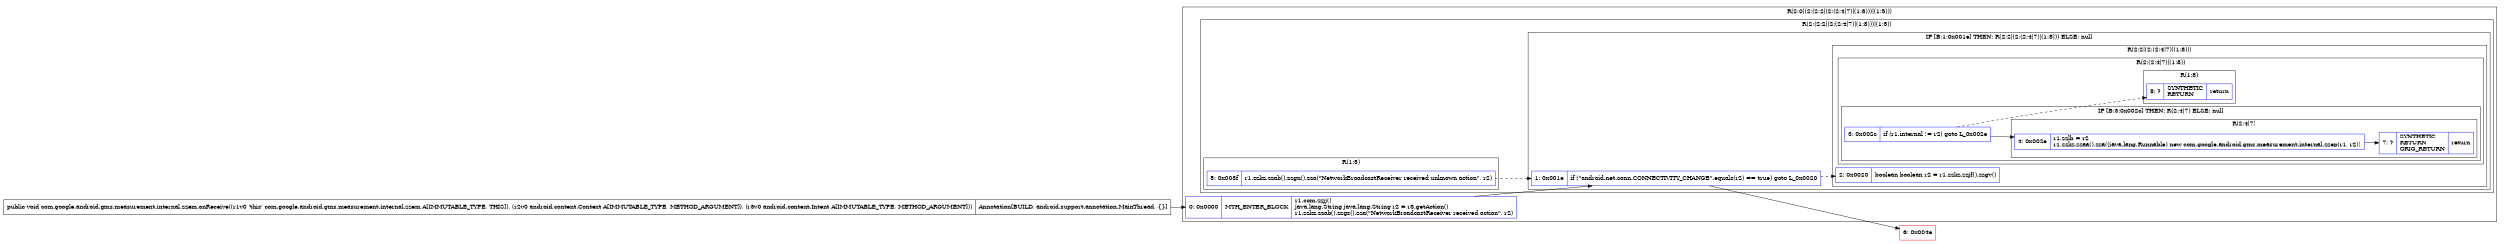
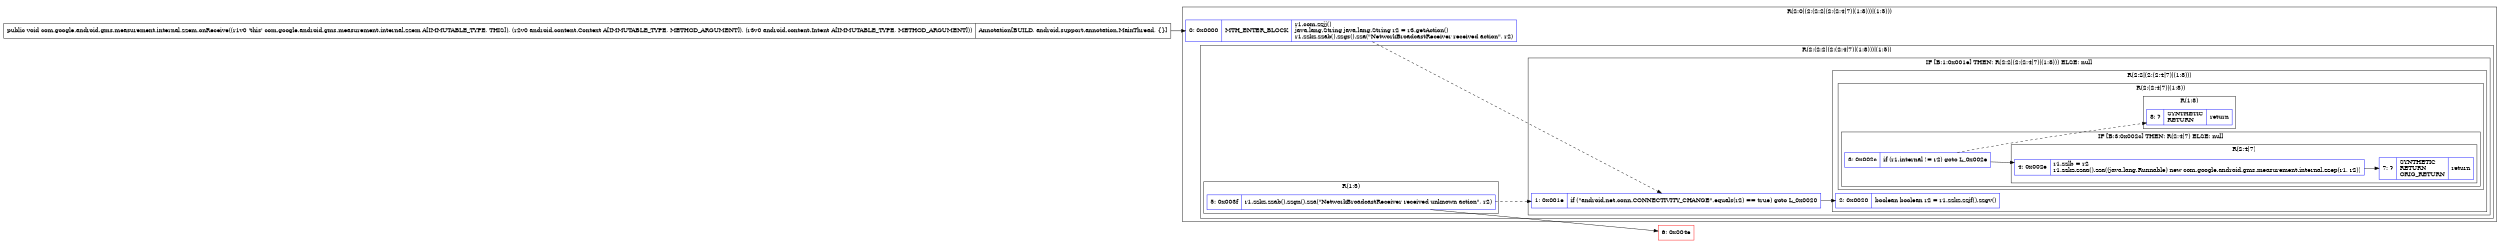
edge "1: 0x001e" -> "2: 0x0020": style dashed -> solid
edge "0: 0x0000" -> "1: 0x001e": style solid -> dashed
edge "1: 0x001e" -> "6: 0x004e": now "5: 0x003f" -> "6: 0x004e"
